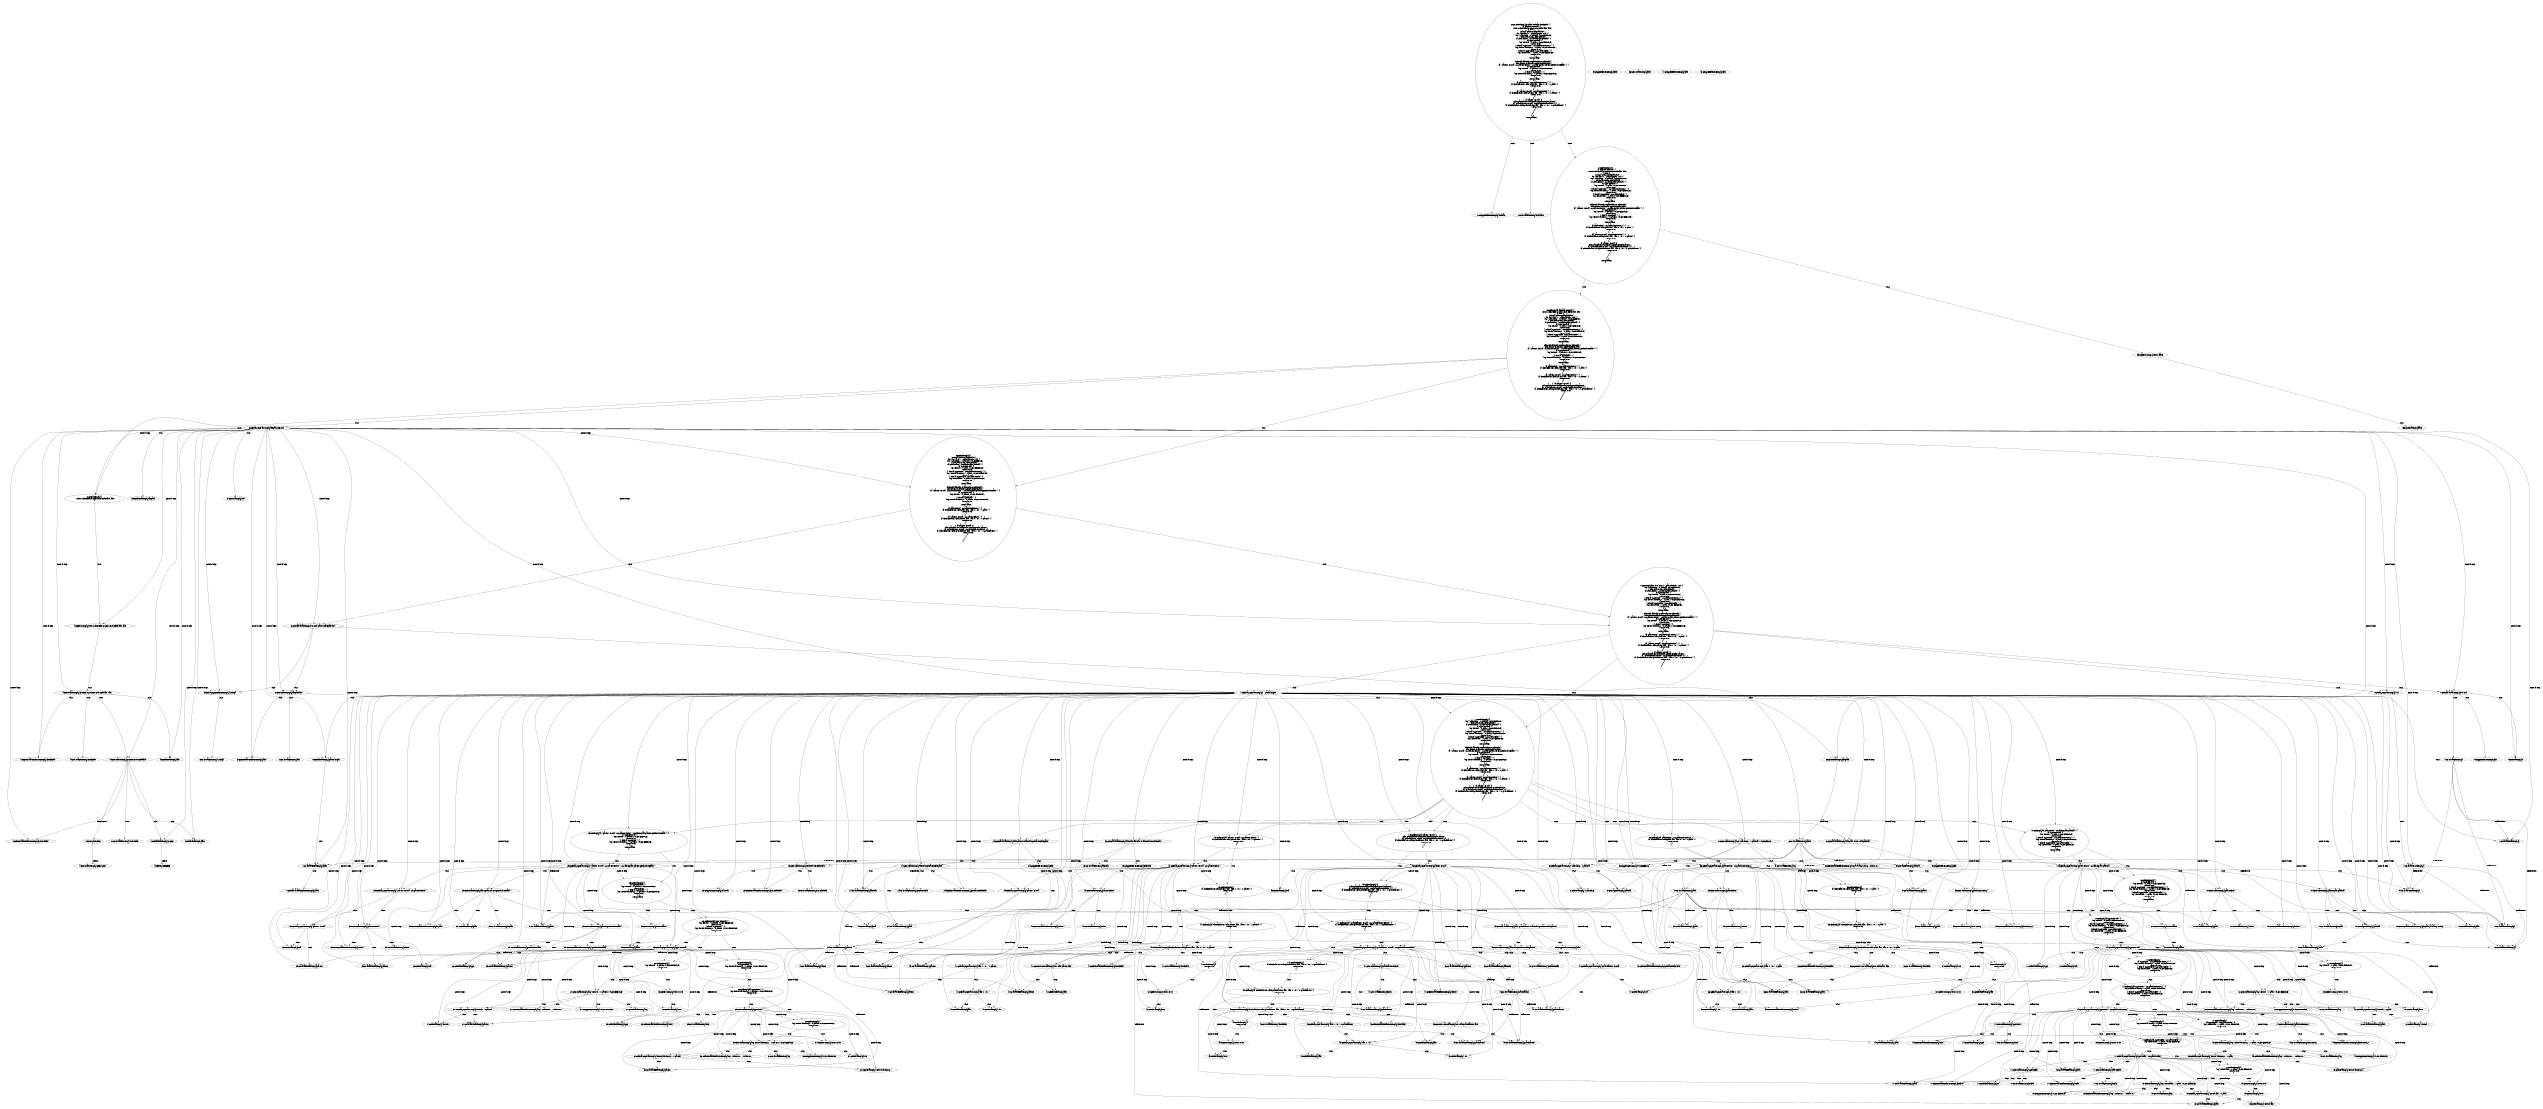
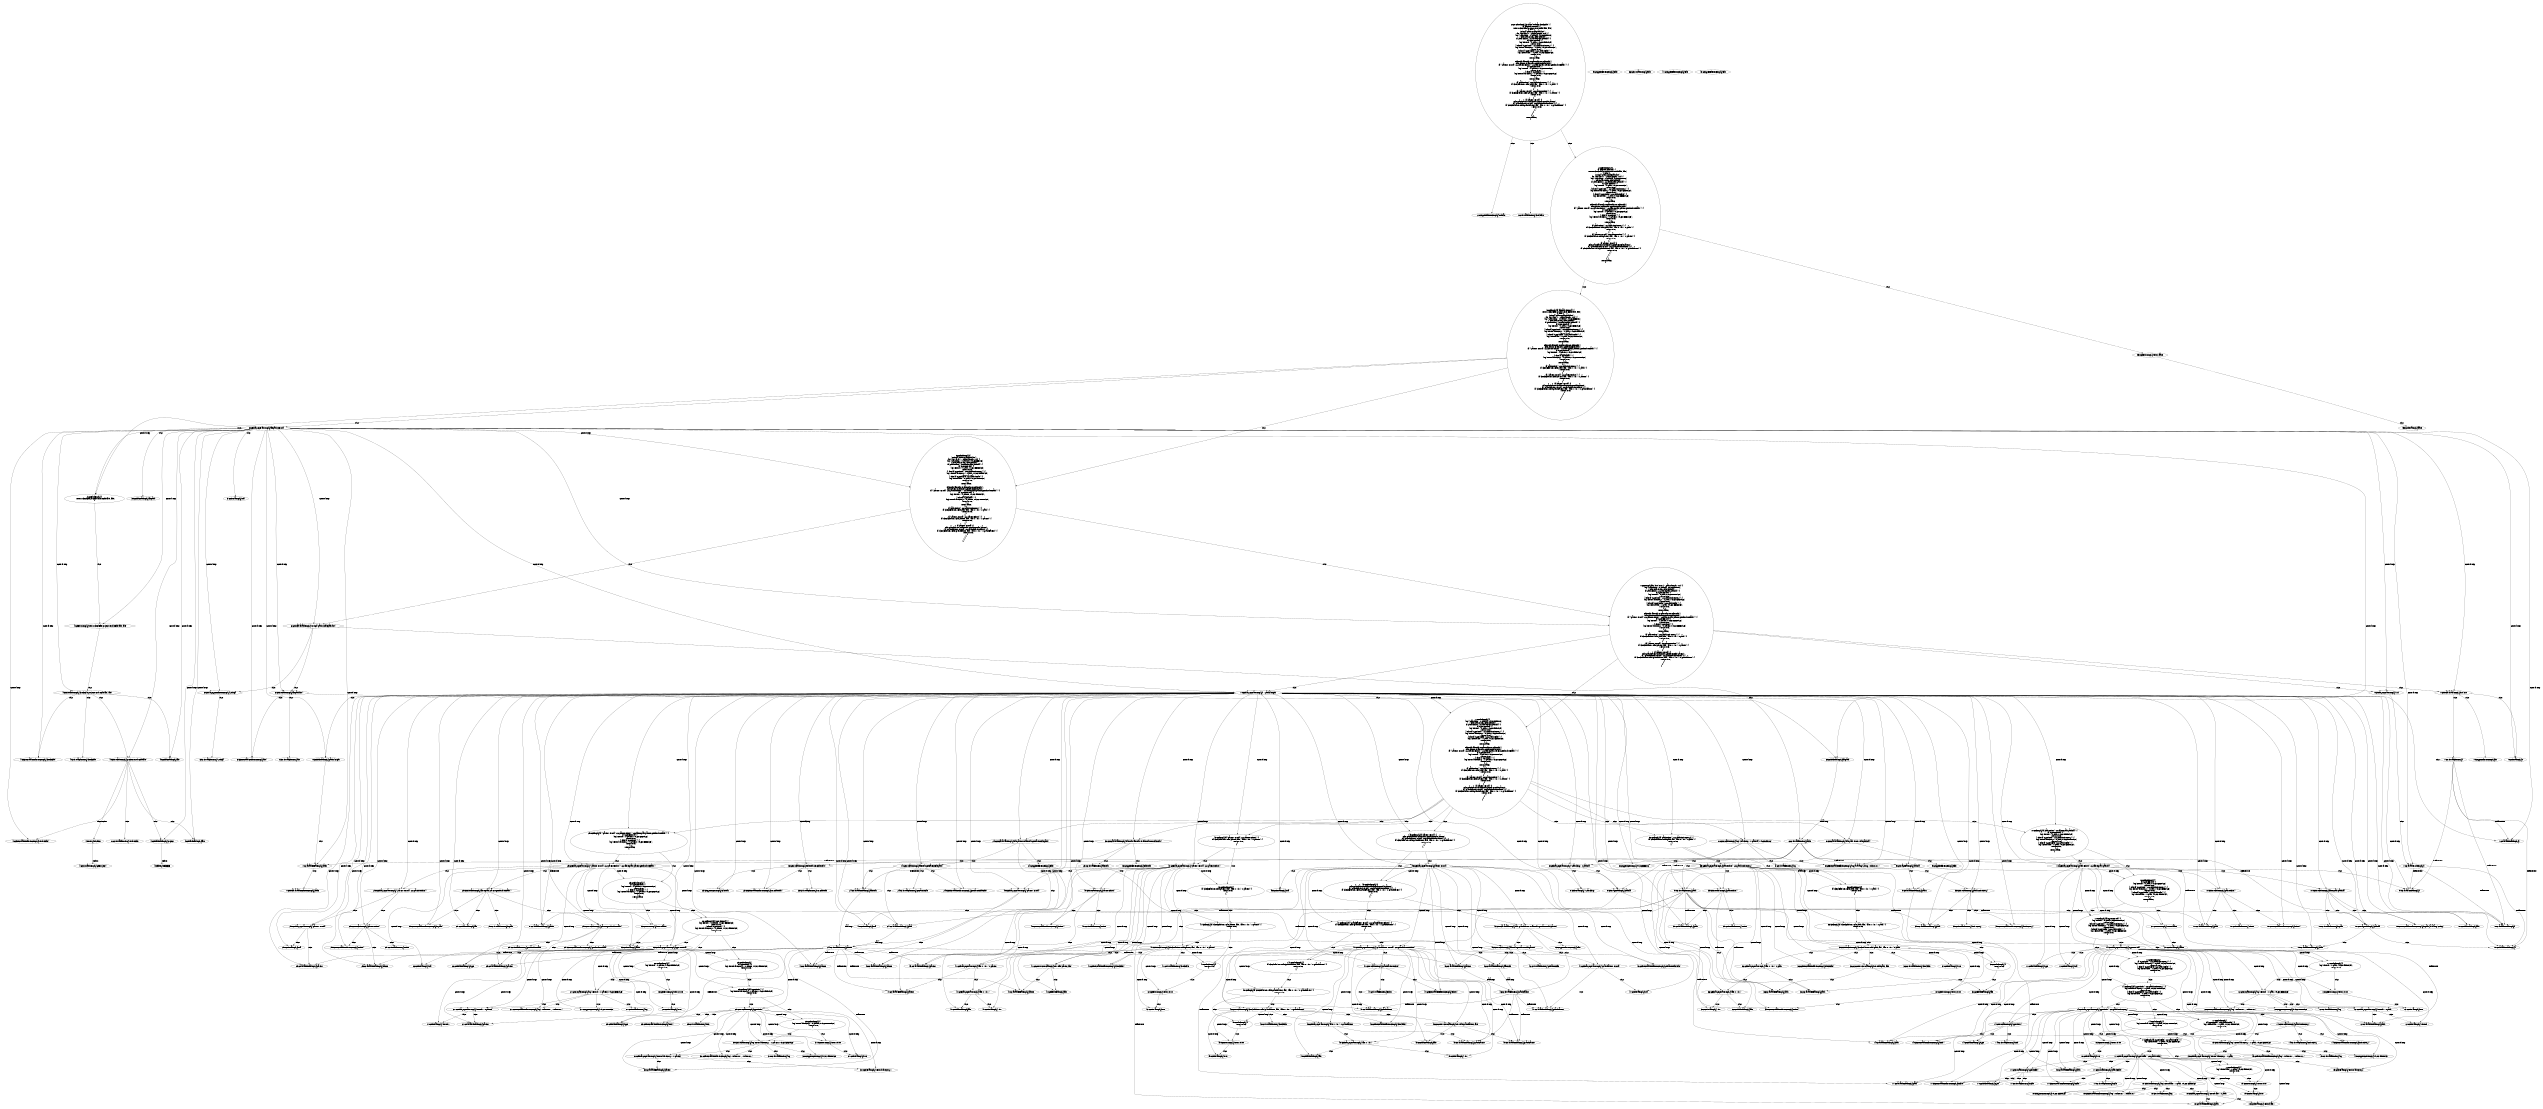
edge "6:CtVirtualElement@paths" -> "9:CtVariableReadImpl@paths": now "6:CtVirtualElement@paths" -> "9:CtVirtualElement@path"
node "16:CtLiteralImpl@true": added
